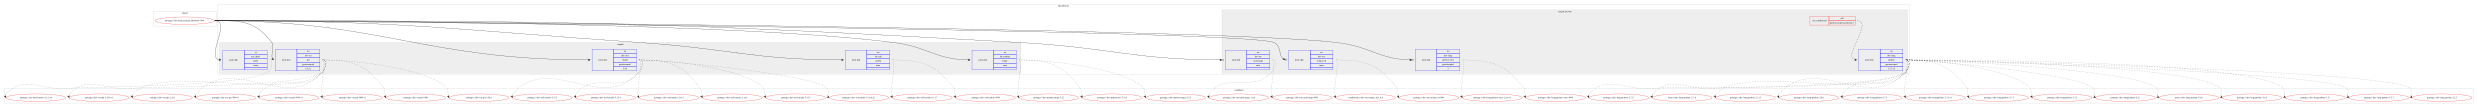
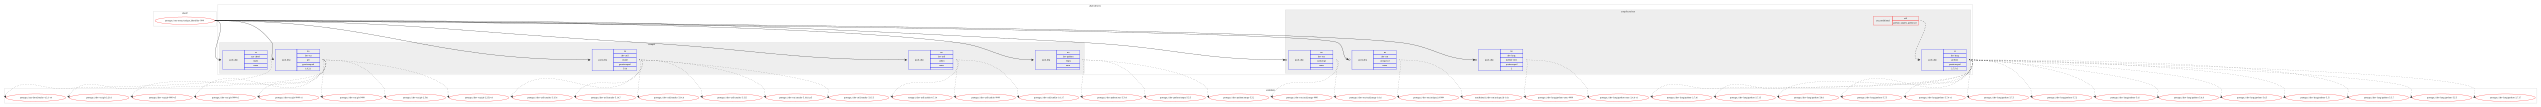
node "portage://dev-util/catkin-0.7.14": added
node "meta://dev-lang/python-2.7.16": label "meta://dev-lang/python-2.7.16" -> "portage://dev-lang/python-2.7.16"
node "meta://dev-lang/python-3.6.8": label "meta://dev-lang/python-3.6.8" -> "portage://dev-lang/python-3.6.8"
